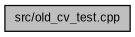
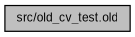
node "src/old_cv_test.cpp": label "src/old_cv_test.cpp" -> "src/old_cv_test.old"
